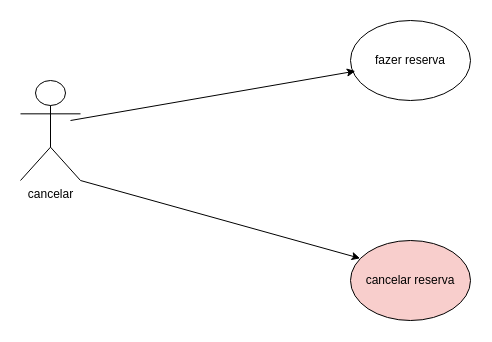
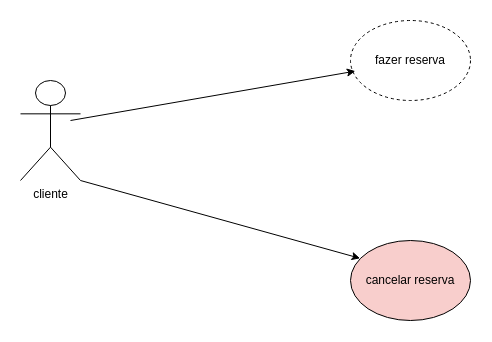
node "fazer reserva": style solid -> dashed
node "cancelar": label "cancelar" -> "cliente"
